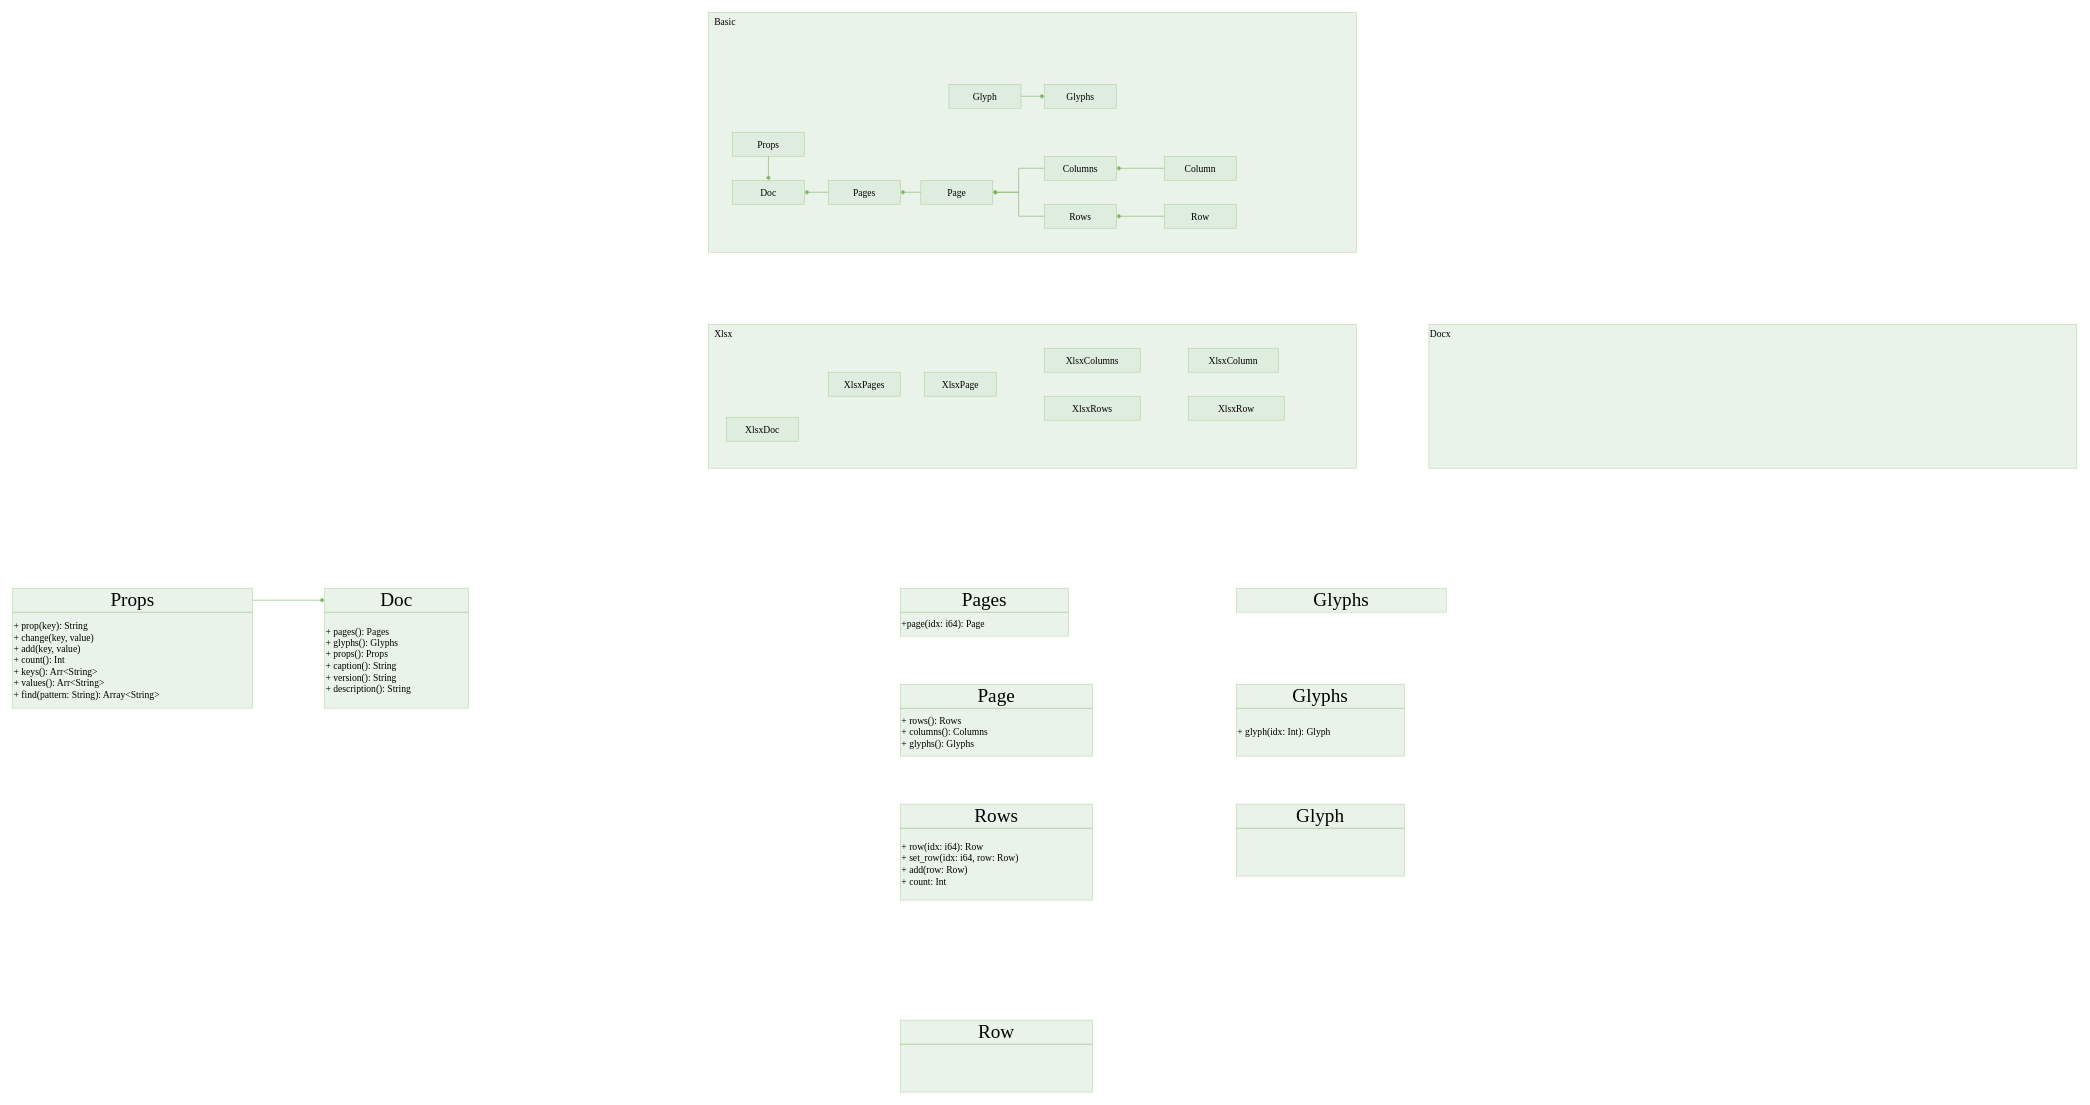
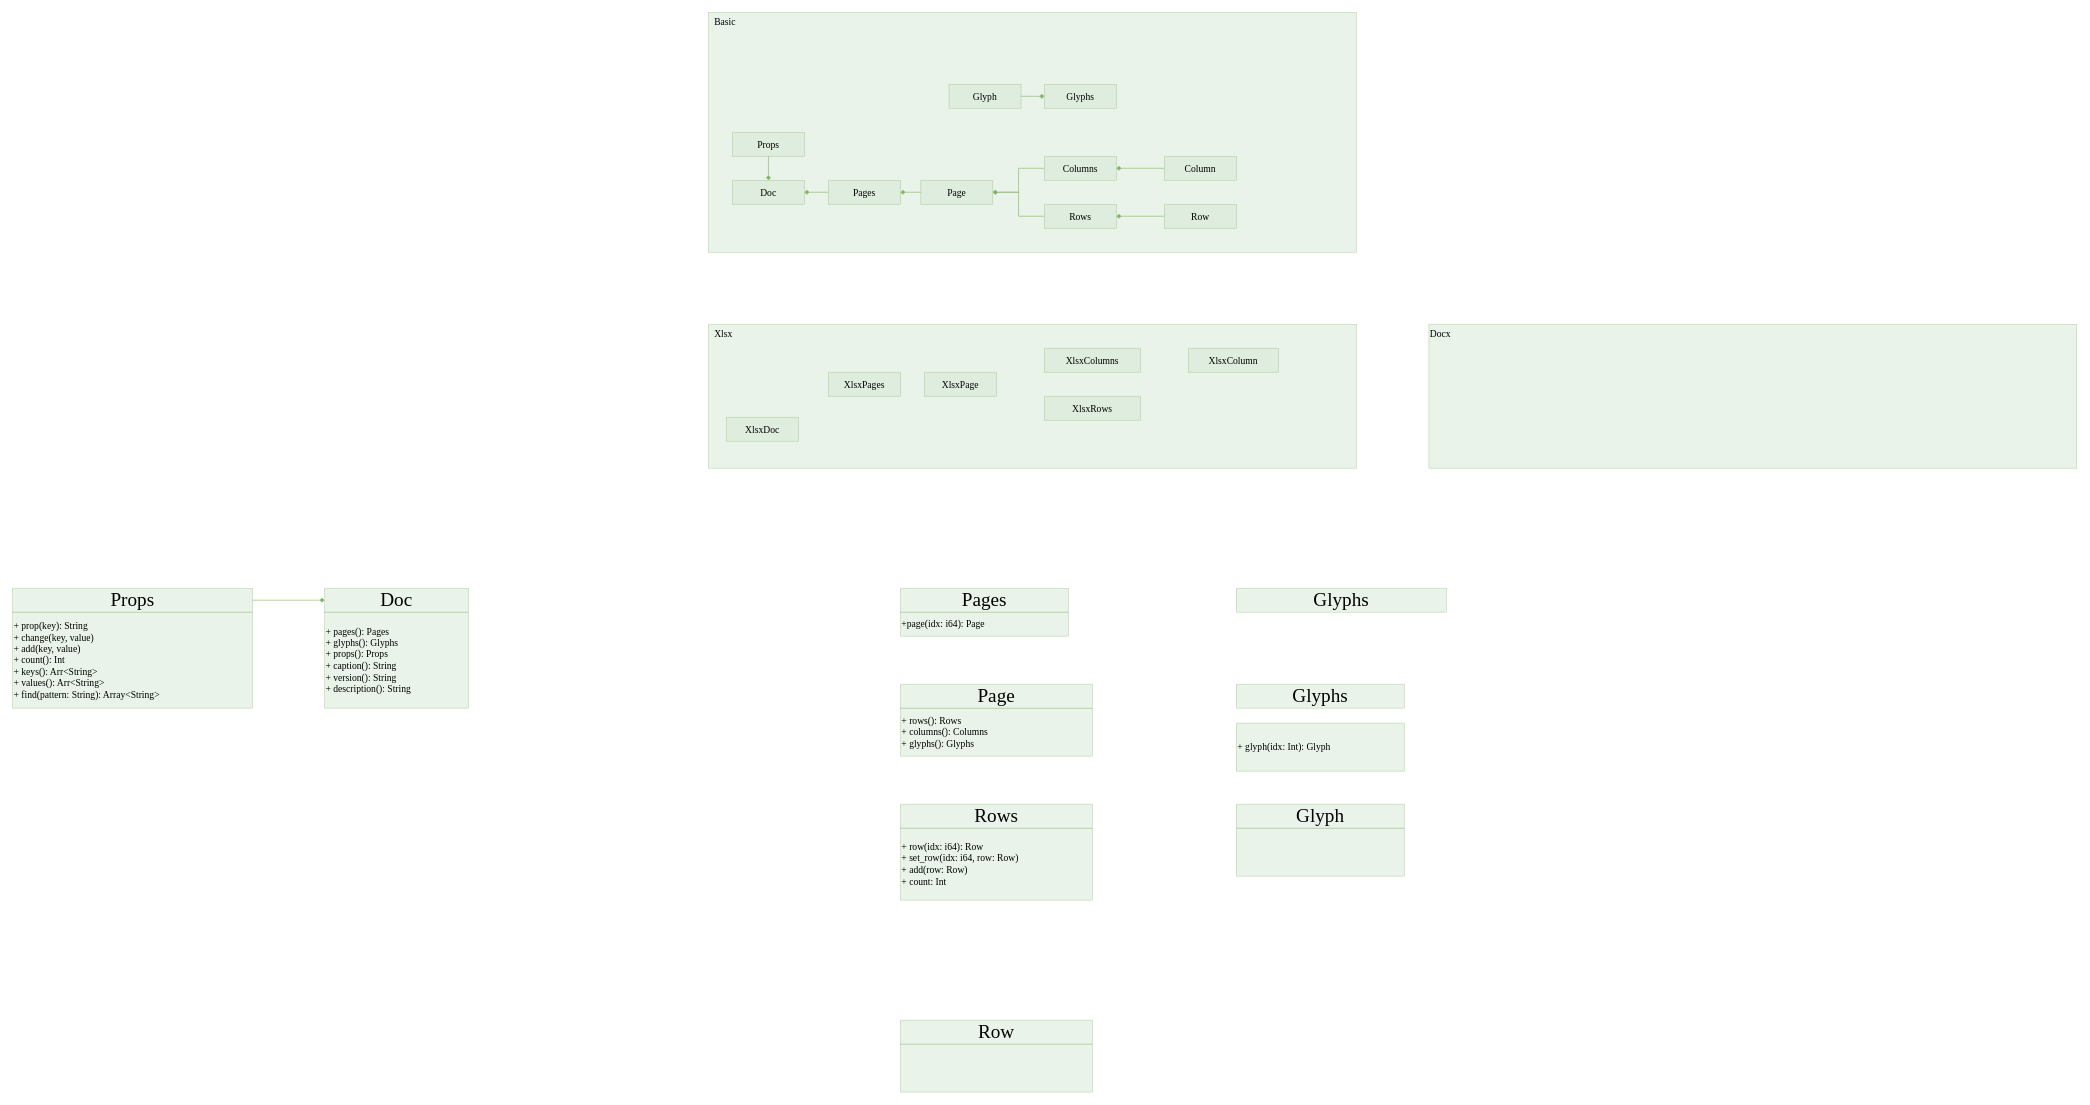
node "XlsxRow": removed
node "+ glyph(idx: Int): Glyph": moved (1320, 732) -> (1320, 747)
